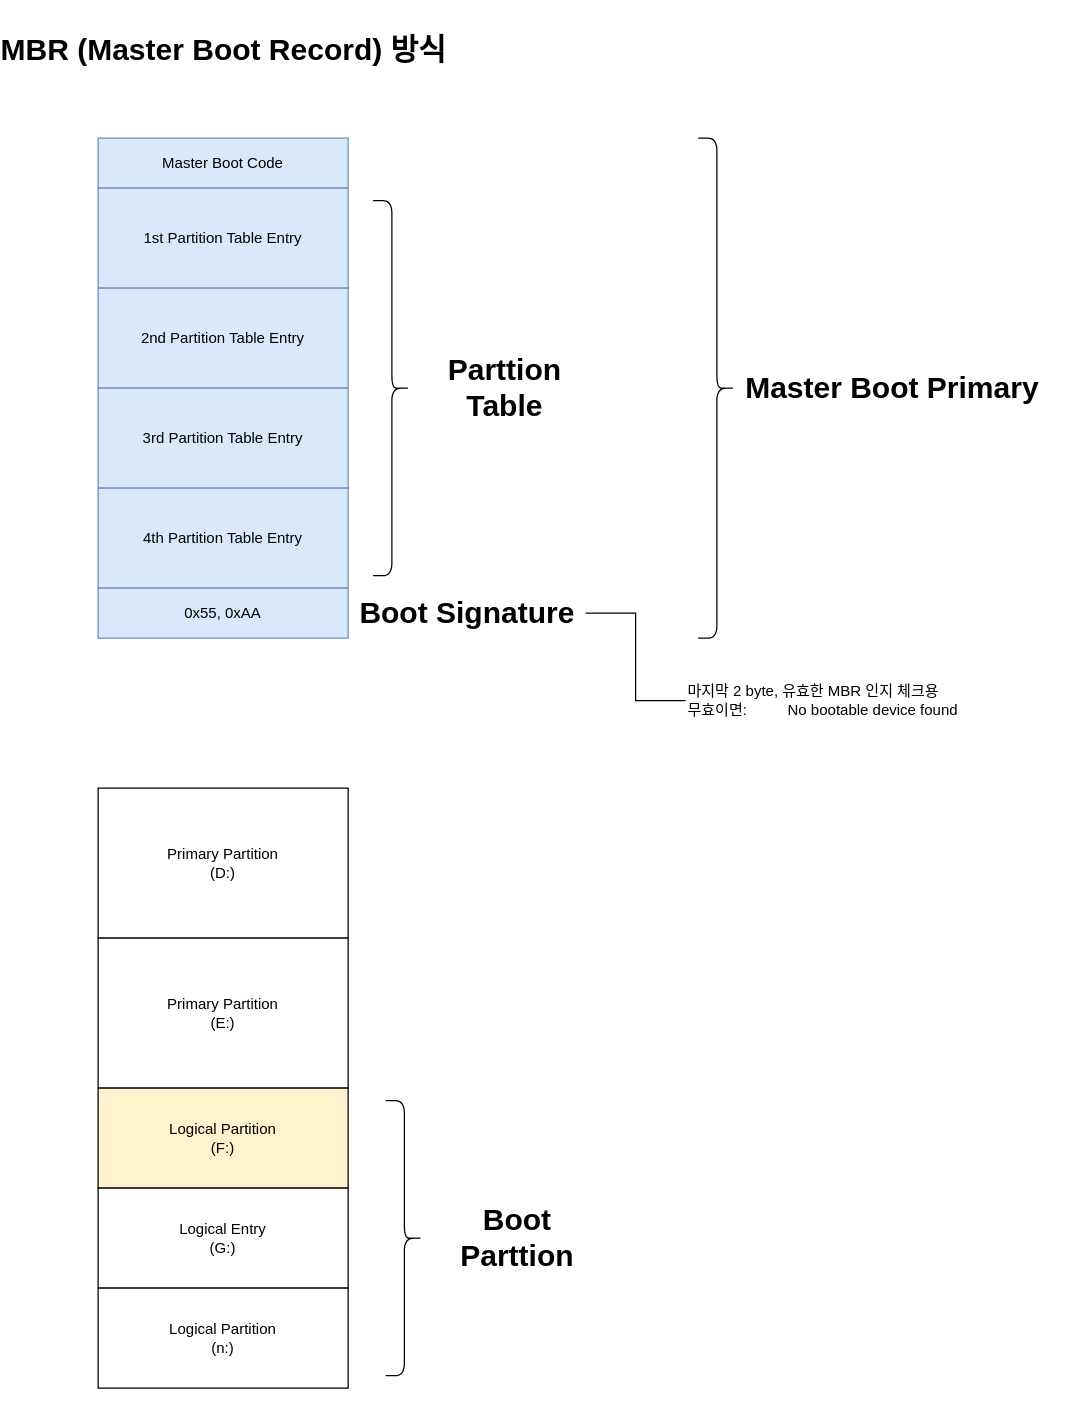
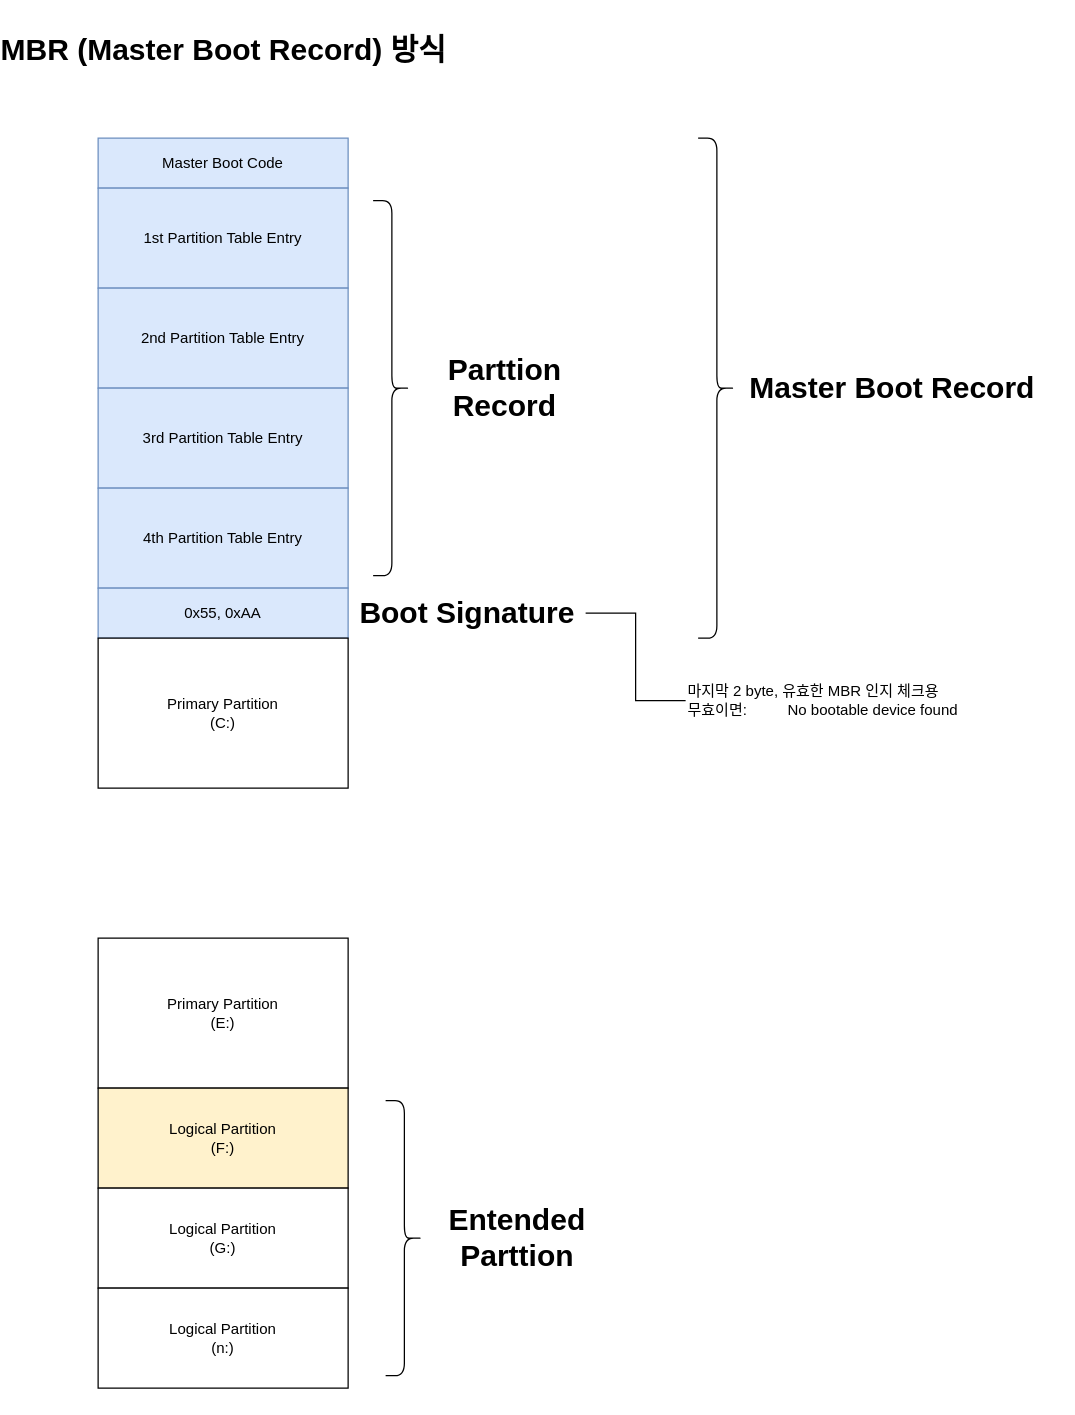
node "Parttion Table": label "Parttion Table" -> "Parttion Record"
node "Master Boot Primary": label "Master Boot Primary" -> "Master Boot Record"
node "Primary Partition (C:)": added
node "Primary Partition (D:)": removed
node "Logical Entry (G:)": label "Logical Entry (G:)" -> "Logical Partition (G:)"
node "Boot Parttion": label "Boot Parttion" -> "Entended Parttion"
